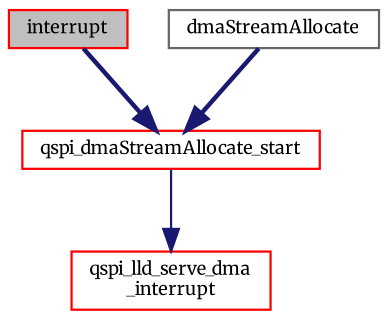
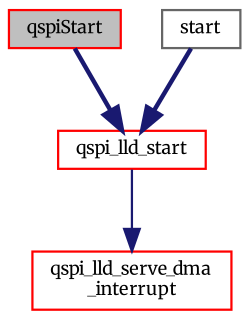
node "interrupt": label "interrupt" -> "qspiStart"
node "dmaStreamAllocate": label "dmaStreamAllocate" -> "start"
node "qspi_dmaStreamAllocate_start": label "qspi_dmaStreamAllocate_start" -> "qspi_lld_start"
